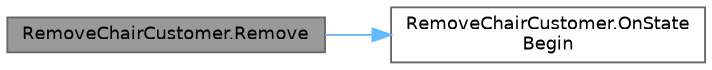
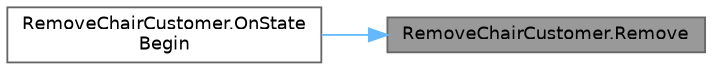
edge "RemoveChairCustomer.Remove" -> "RemoveChairCustomer.OnState Begin": reversed
